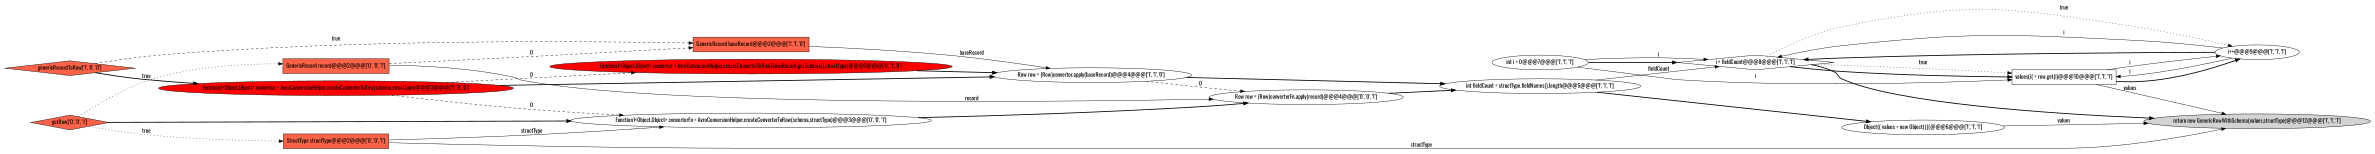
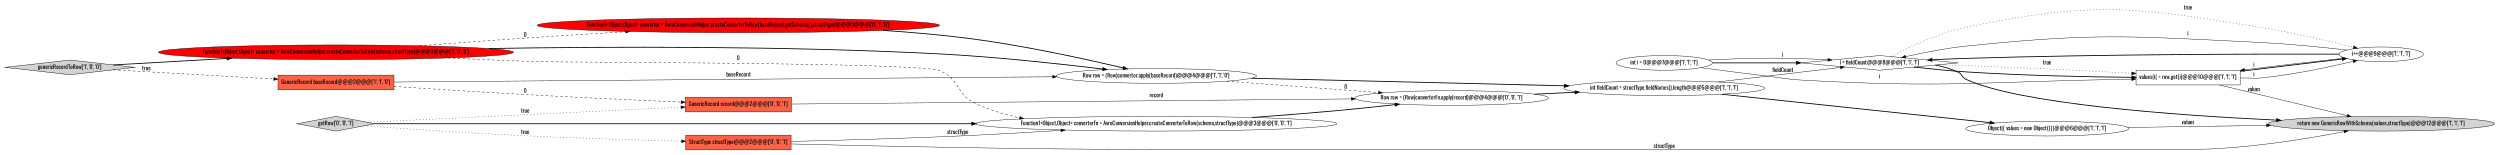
edge "GenericRecord record@@@2@@@['0', '0', '1']" -> "GenericRecord baseRecord@@@2@@@['1', '1', '0']": reversed
node "genericRecordToRow['1', '0', '0']": fillcolor tomato -> lightgray
node "getRow['0', '0', '1']": fillcolor tomato -> lightgray
